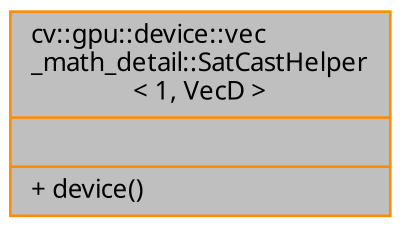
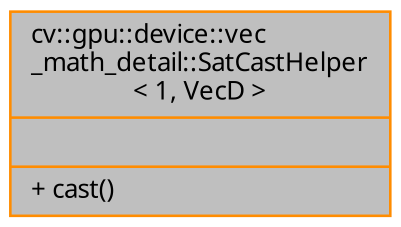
node "cv::gpu::device::vec": text "+ device()" -> "+ cast()"
